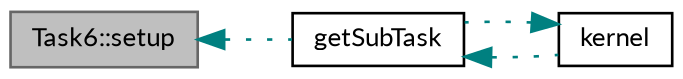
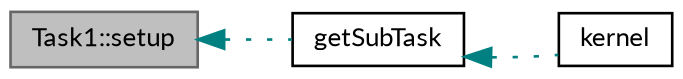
edge "getSubTask" -> "kernel": removed
node "Task6::setup": label "Task6::setup" -> "Task1::setup"
